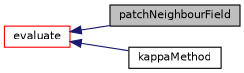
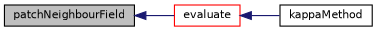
edge "patchNeighbourField" -> "evaluate": reversed
